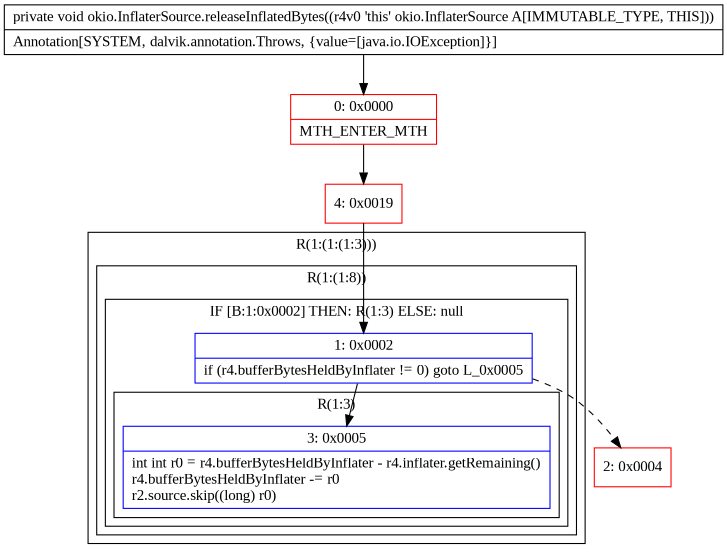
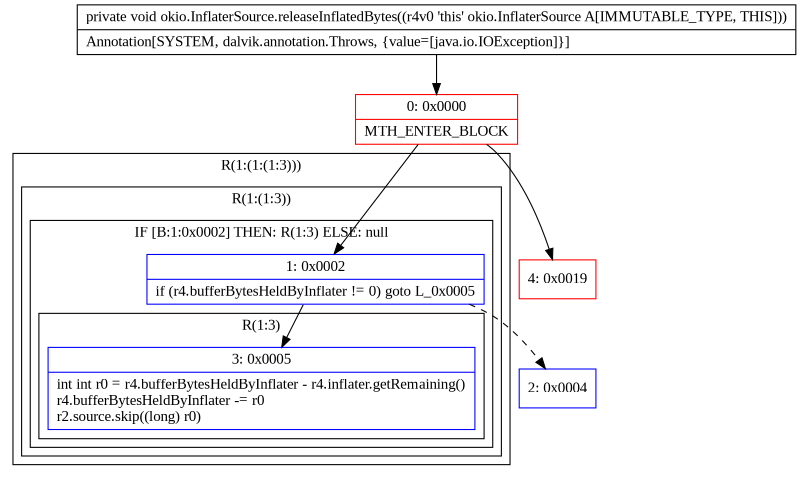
node "0: 0x0000": text "MTH_ENTER_MTH" -> "MTH_ENTER_BLOCK"
edge "4: 0x0019" -> "1: 0x0002": now "0: 0x0000" -> "1: 0x0002"
cluster "R(1:(1:8))": label "R(1:(1:8))" -> "R(1:(1:3))"
node "2: 0x0004": color red -> blue
